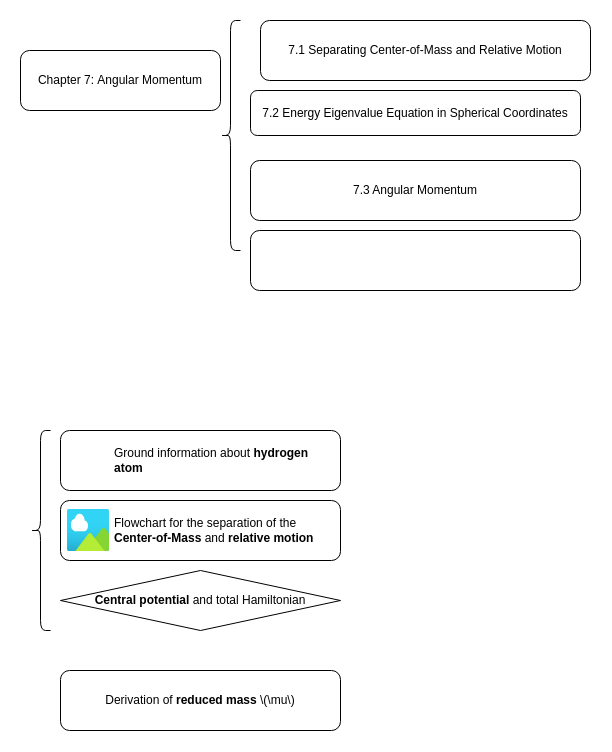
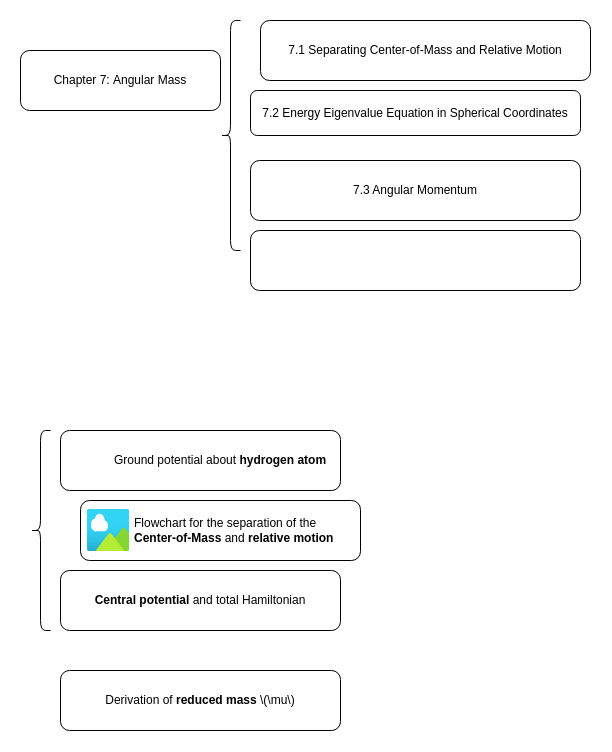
node "Chapter 7: Angular Momentum": label "Chapter 7: Angular Momentum" -> "Chapter 7: Angular Mass"
node "Ground information about hydrogen atom": label "Ground information about hydrogen atom" -> "Ground potential about hydrogen atom"
node "Flowchart for the separation of the Center-of-Mass and relative motion": moved (201, 531) -> (221, 531)
node "Central potential and total Hamiltonian": shape diamond -> rounded rectangle
